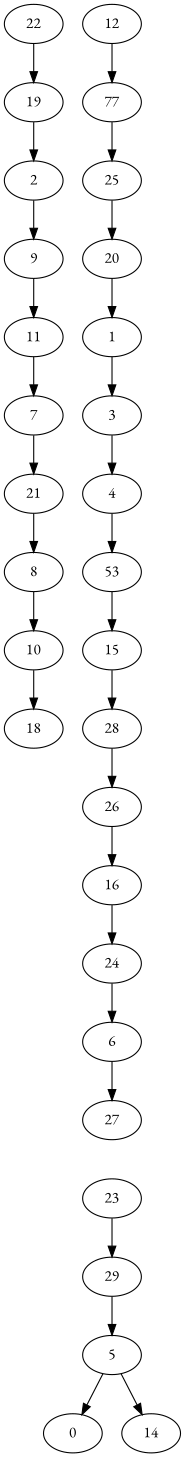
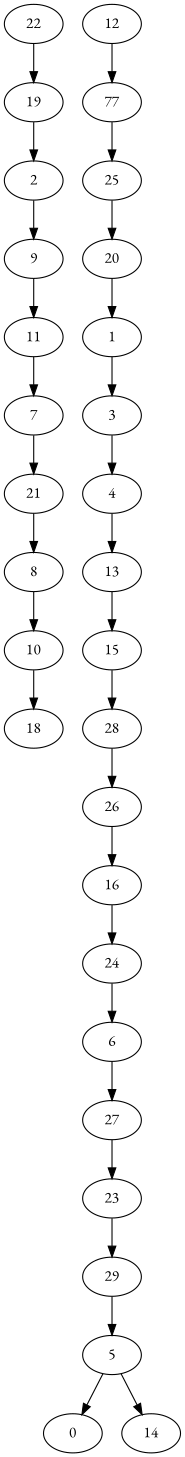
node "53": label "53" -> "13"
edge "27" -> "23": added
